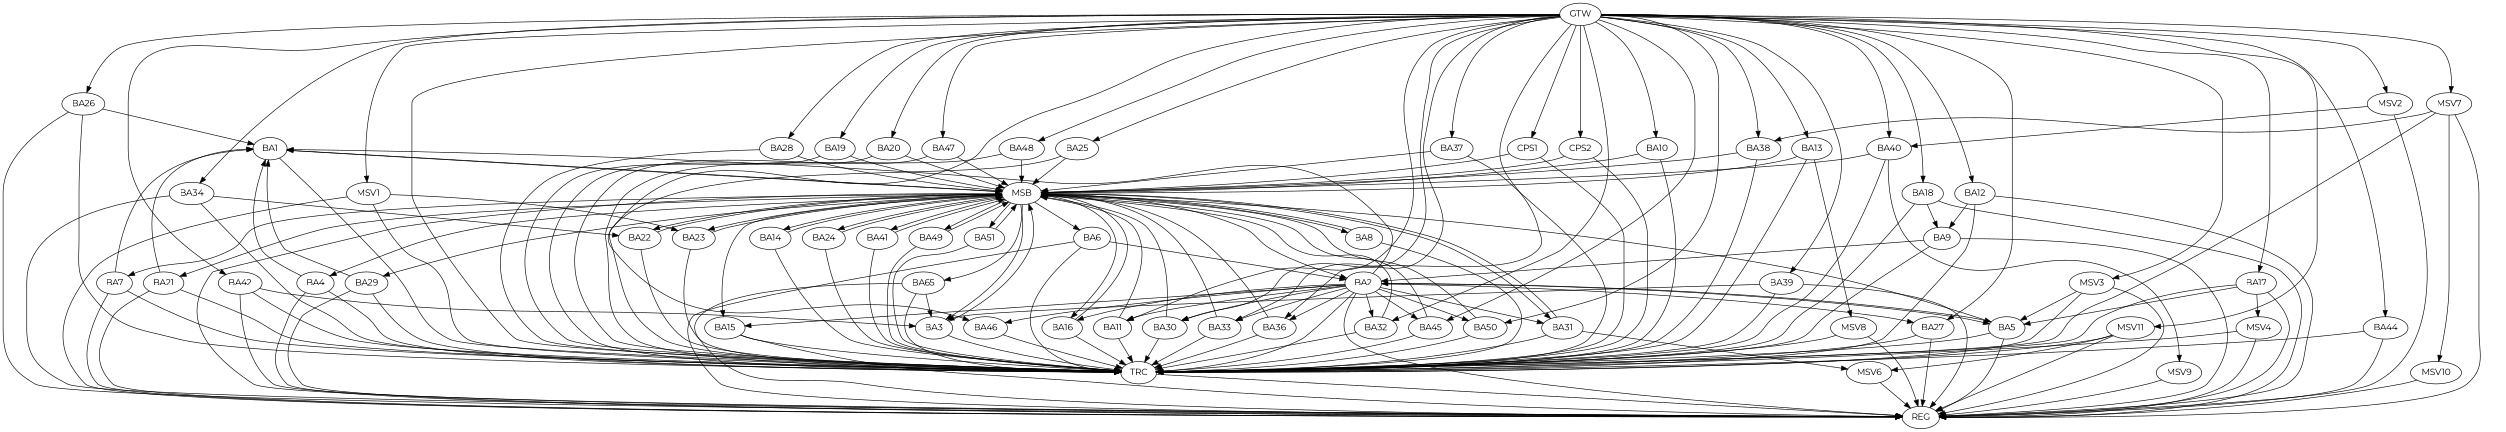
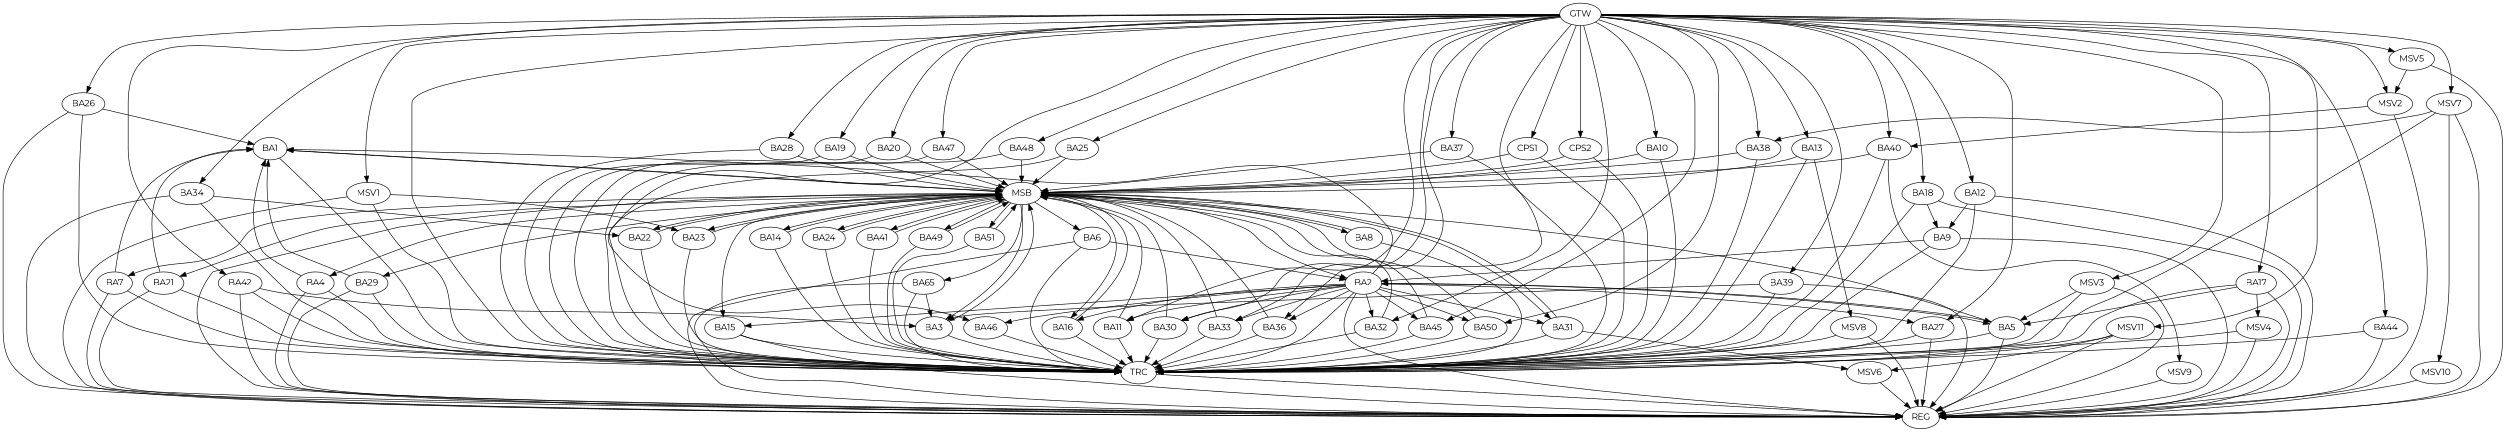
node "MSV5": added
